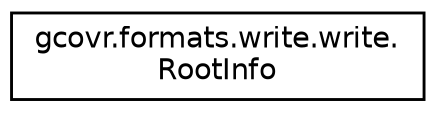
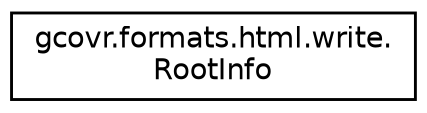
node "gcovr.formats.write.write. RootInfo": label "gcovr.formats.write.write. RootInfo" -> "gcovr.formats.html.write. RootInfo"
